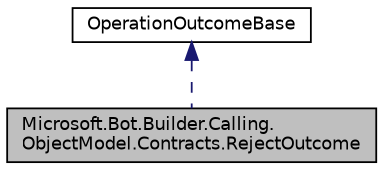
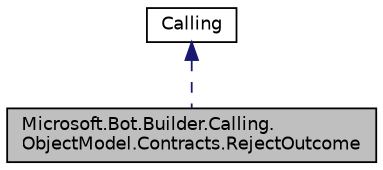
node "OperationOutcomeBase": label "OperationOutcomeBase" -> "Calling"
